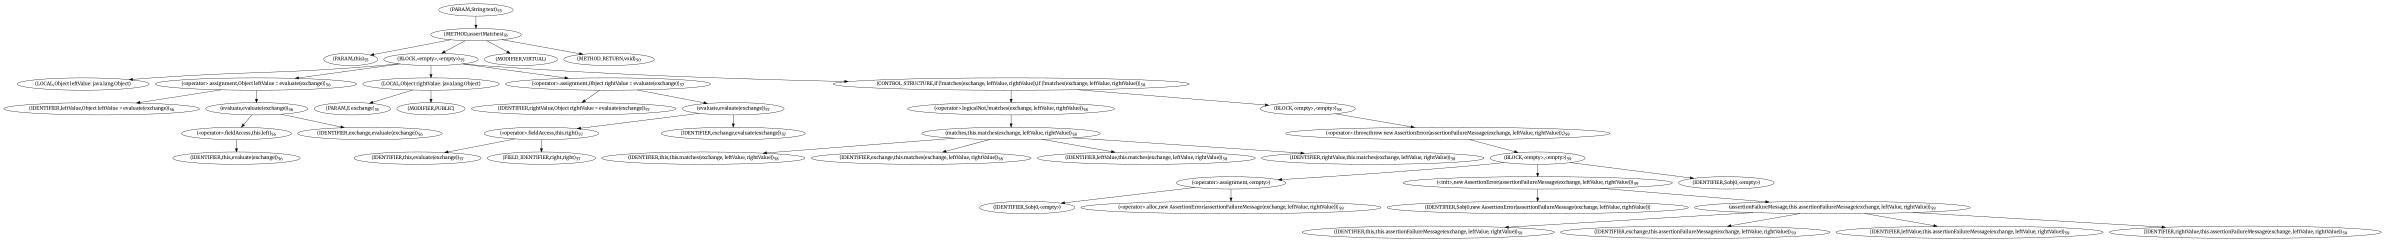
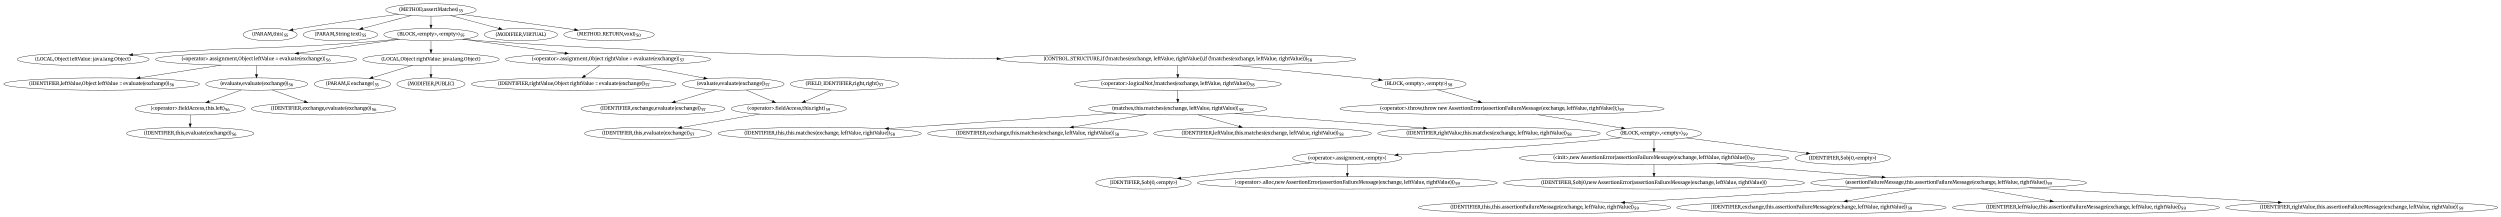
edge "(PARAM,String text)" -> "(METHOD,assertMatches)": reversed
node "(<operator>.fieldAccess,this.right)": text "57" -> "59"
edge "(<operator>.fieldAccess,this.right)" -> "(FIELD_IDENTIFIER,right,right)": reversed
